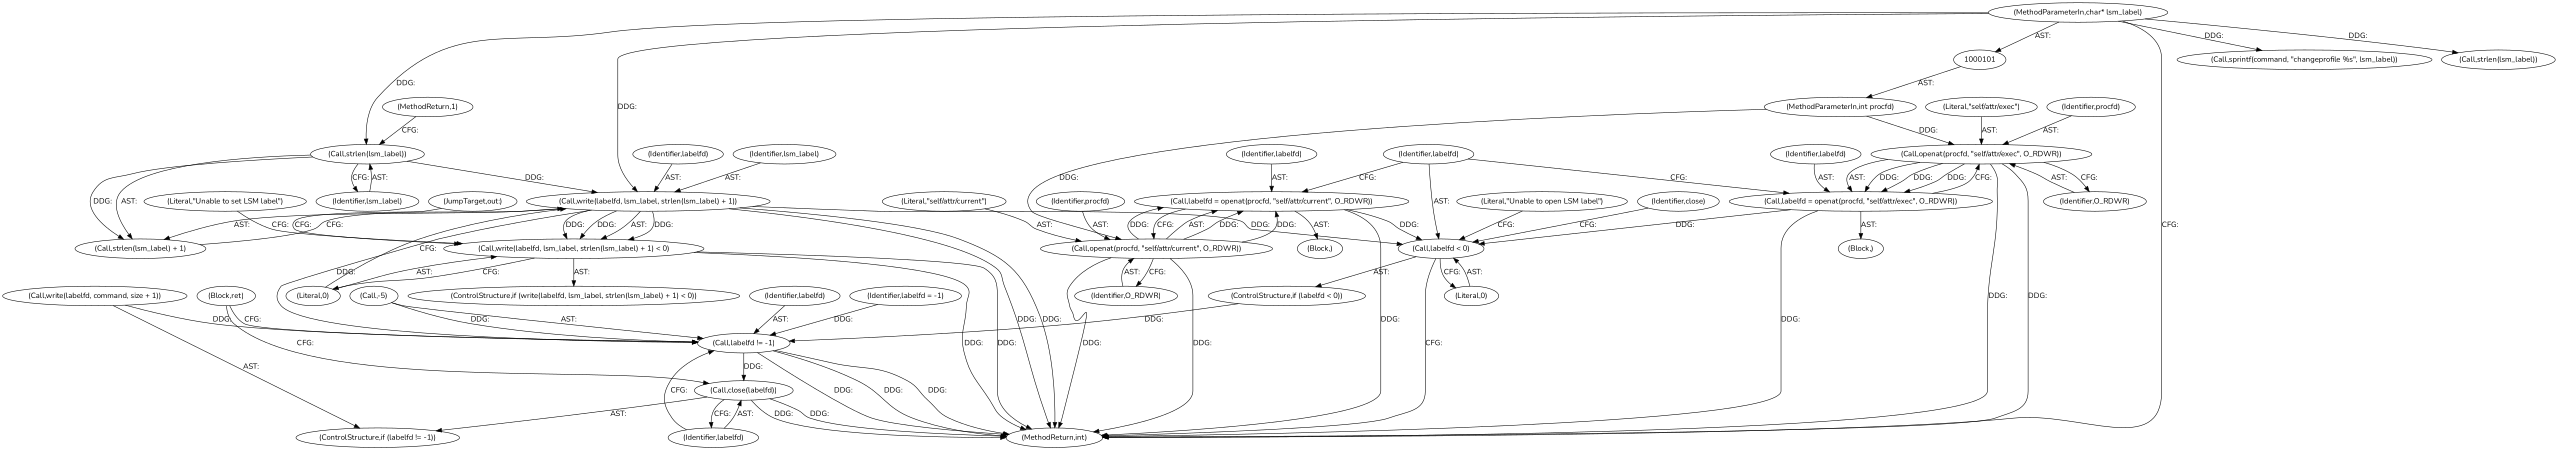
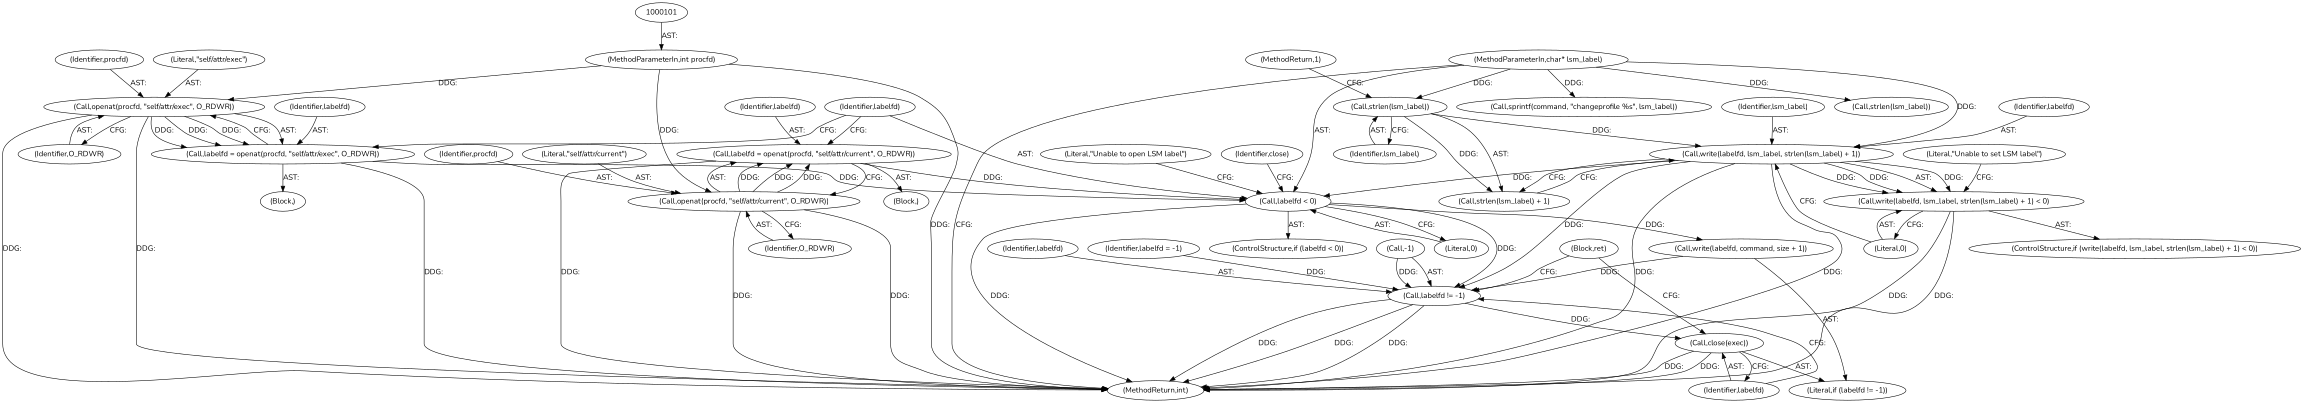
edge "(MethodParameterIn,char* lsm_label)" -> "1000101": now "(MethodParameterIn,char* lsm_label)" -> "(Call,labelfd < 0)"
node "(JumpTarget,out:)": removed
edge "(MethodParameterIn,int procfd)" -> "(MethodReturn,int)": added, label "DDG:"
edge "(Call,labelfd < 0)" -> "(Call,write(labelfd, command, size + 1))": added, label "DDG:"
edge "(Call,write(labelfd, lsm_label, strlen(lsm_label) + 1))" -> "(Call,strlen(lsm_label) + 1)": label "AST: " -> "CFG: "
node "(Call,-5)": label "(Call,-5)" -> "(Call,-1)"
edge "(ControlStructure,if (labelfd < 0))" -> "(Call,labelfd != -1)": now "(Call,labelfd < 0)" -> "(Call,labelfd != -1)"
edge "(Call,labelfd < 0)" -> "(MethodReturn,int)": label "CFG: " -> "DDG: "
node "(Call,close(labelfd))": label "(Call,close(labelfd))" -> "(Call,close(exec))"
node "(ControlStructure,if (labelfd != -1))": label "(ControlStructure,if (labelfd != -1))" -> "(Literal,if (labelfd != -1))"
